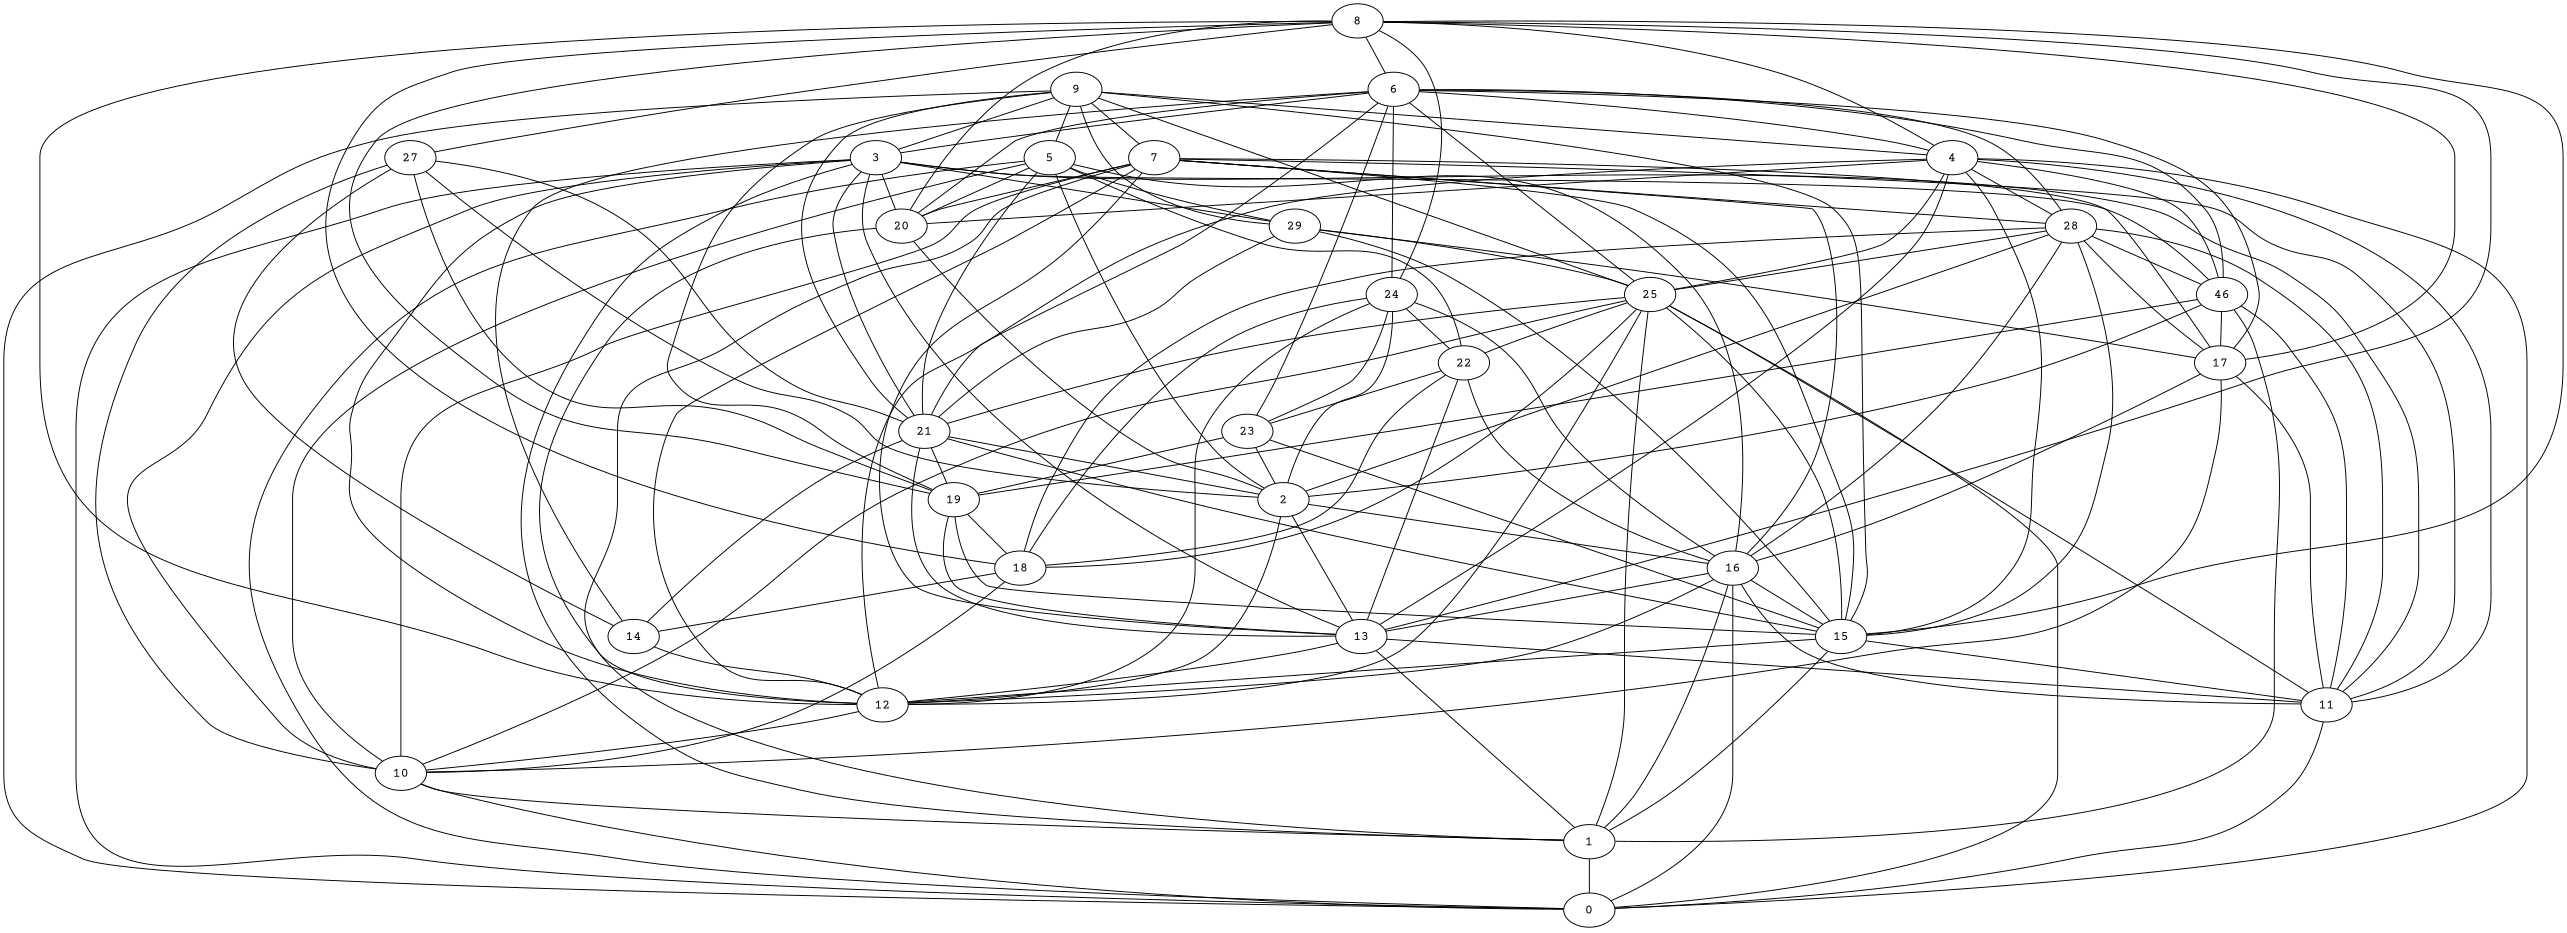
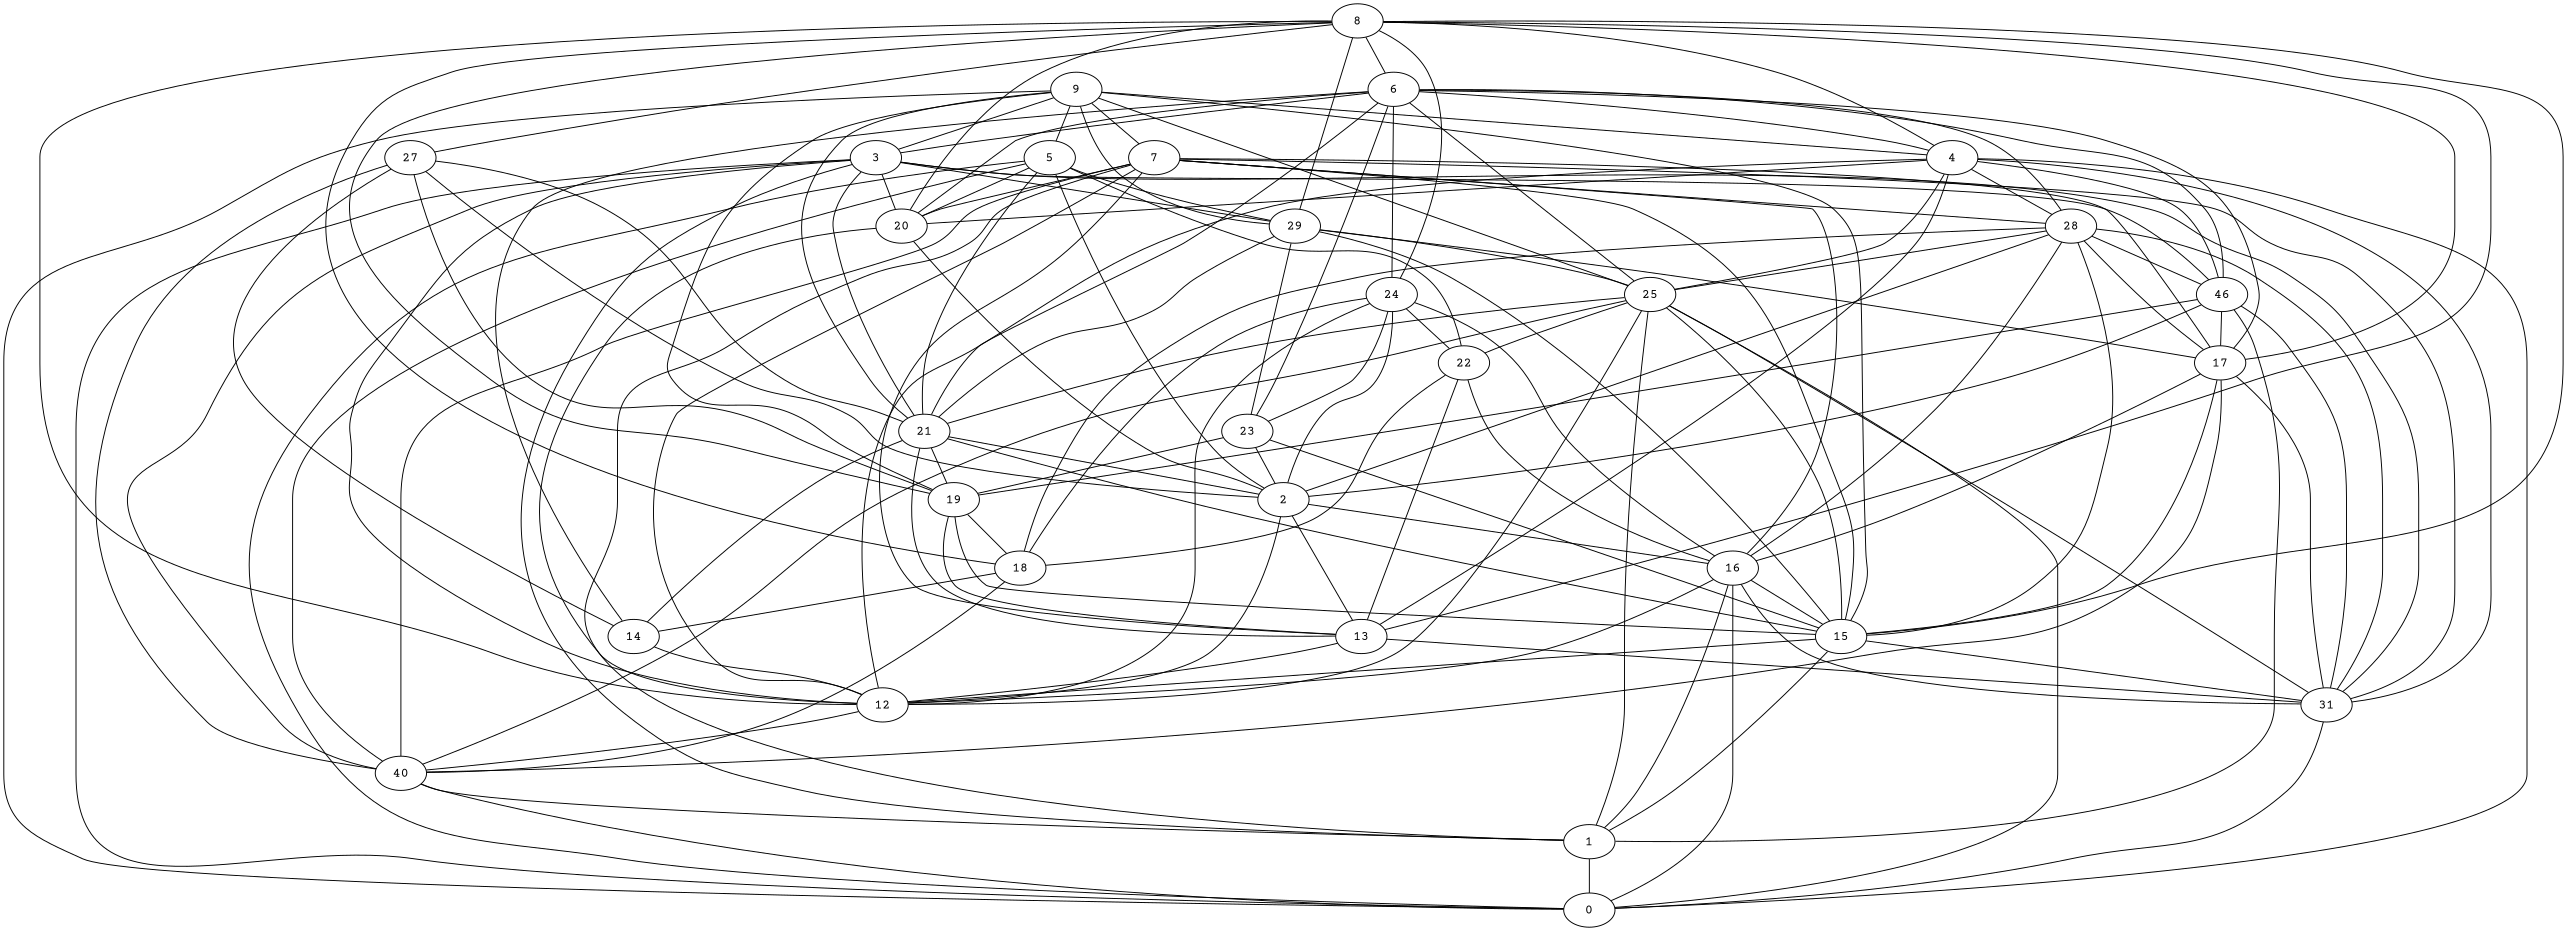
edge "8" -- "29": added
edge "5" -- "16": removed
edge "22" -- "23": now "29" -- "23"
edge "4" -- "15": now "17" -- "15"
edge "3" -- "13": removed
edge "25" -- "18": removed
edge "16" -- "13": removed
node "11": label "11" -> "31"
edge "13" -- "1": removed
node "10": label "10" -> "40"
